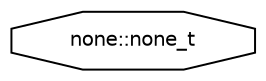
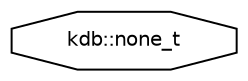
node "none::none_t": label "none::none_t" -> "kdb::none_t"
